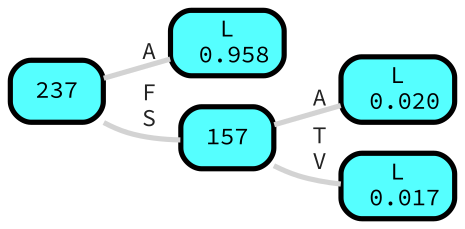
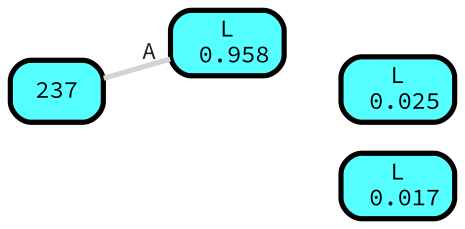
node "L 0.020": label "L 0.020" -> "L 0.025"
node "157": removed
